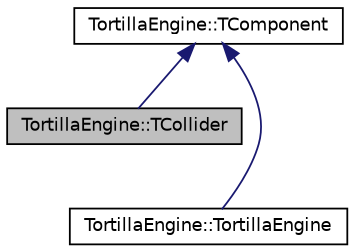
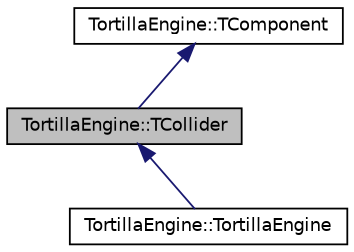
edge "TortillaEngine::TortillaEngine" -> "TortillaEngine::TComponent": now "TortillaEngine::TortillaEngine" -> "TortillaEngine::TCollider"
